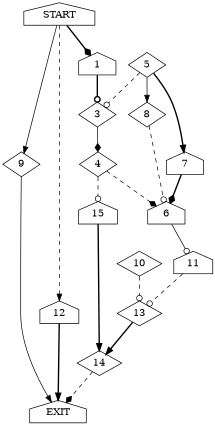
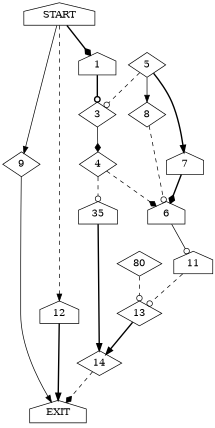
node "15": label "15" -> "35"
node "10": label "10" -> "80"
